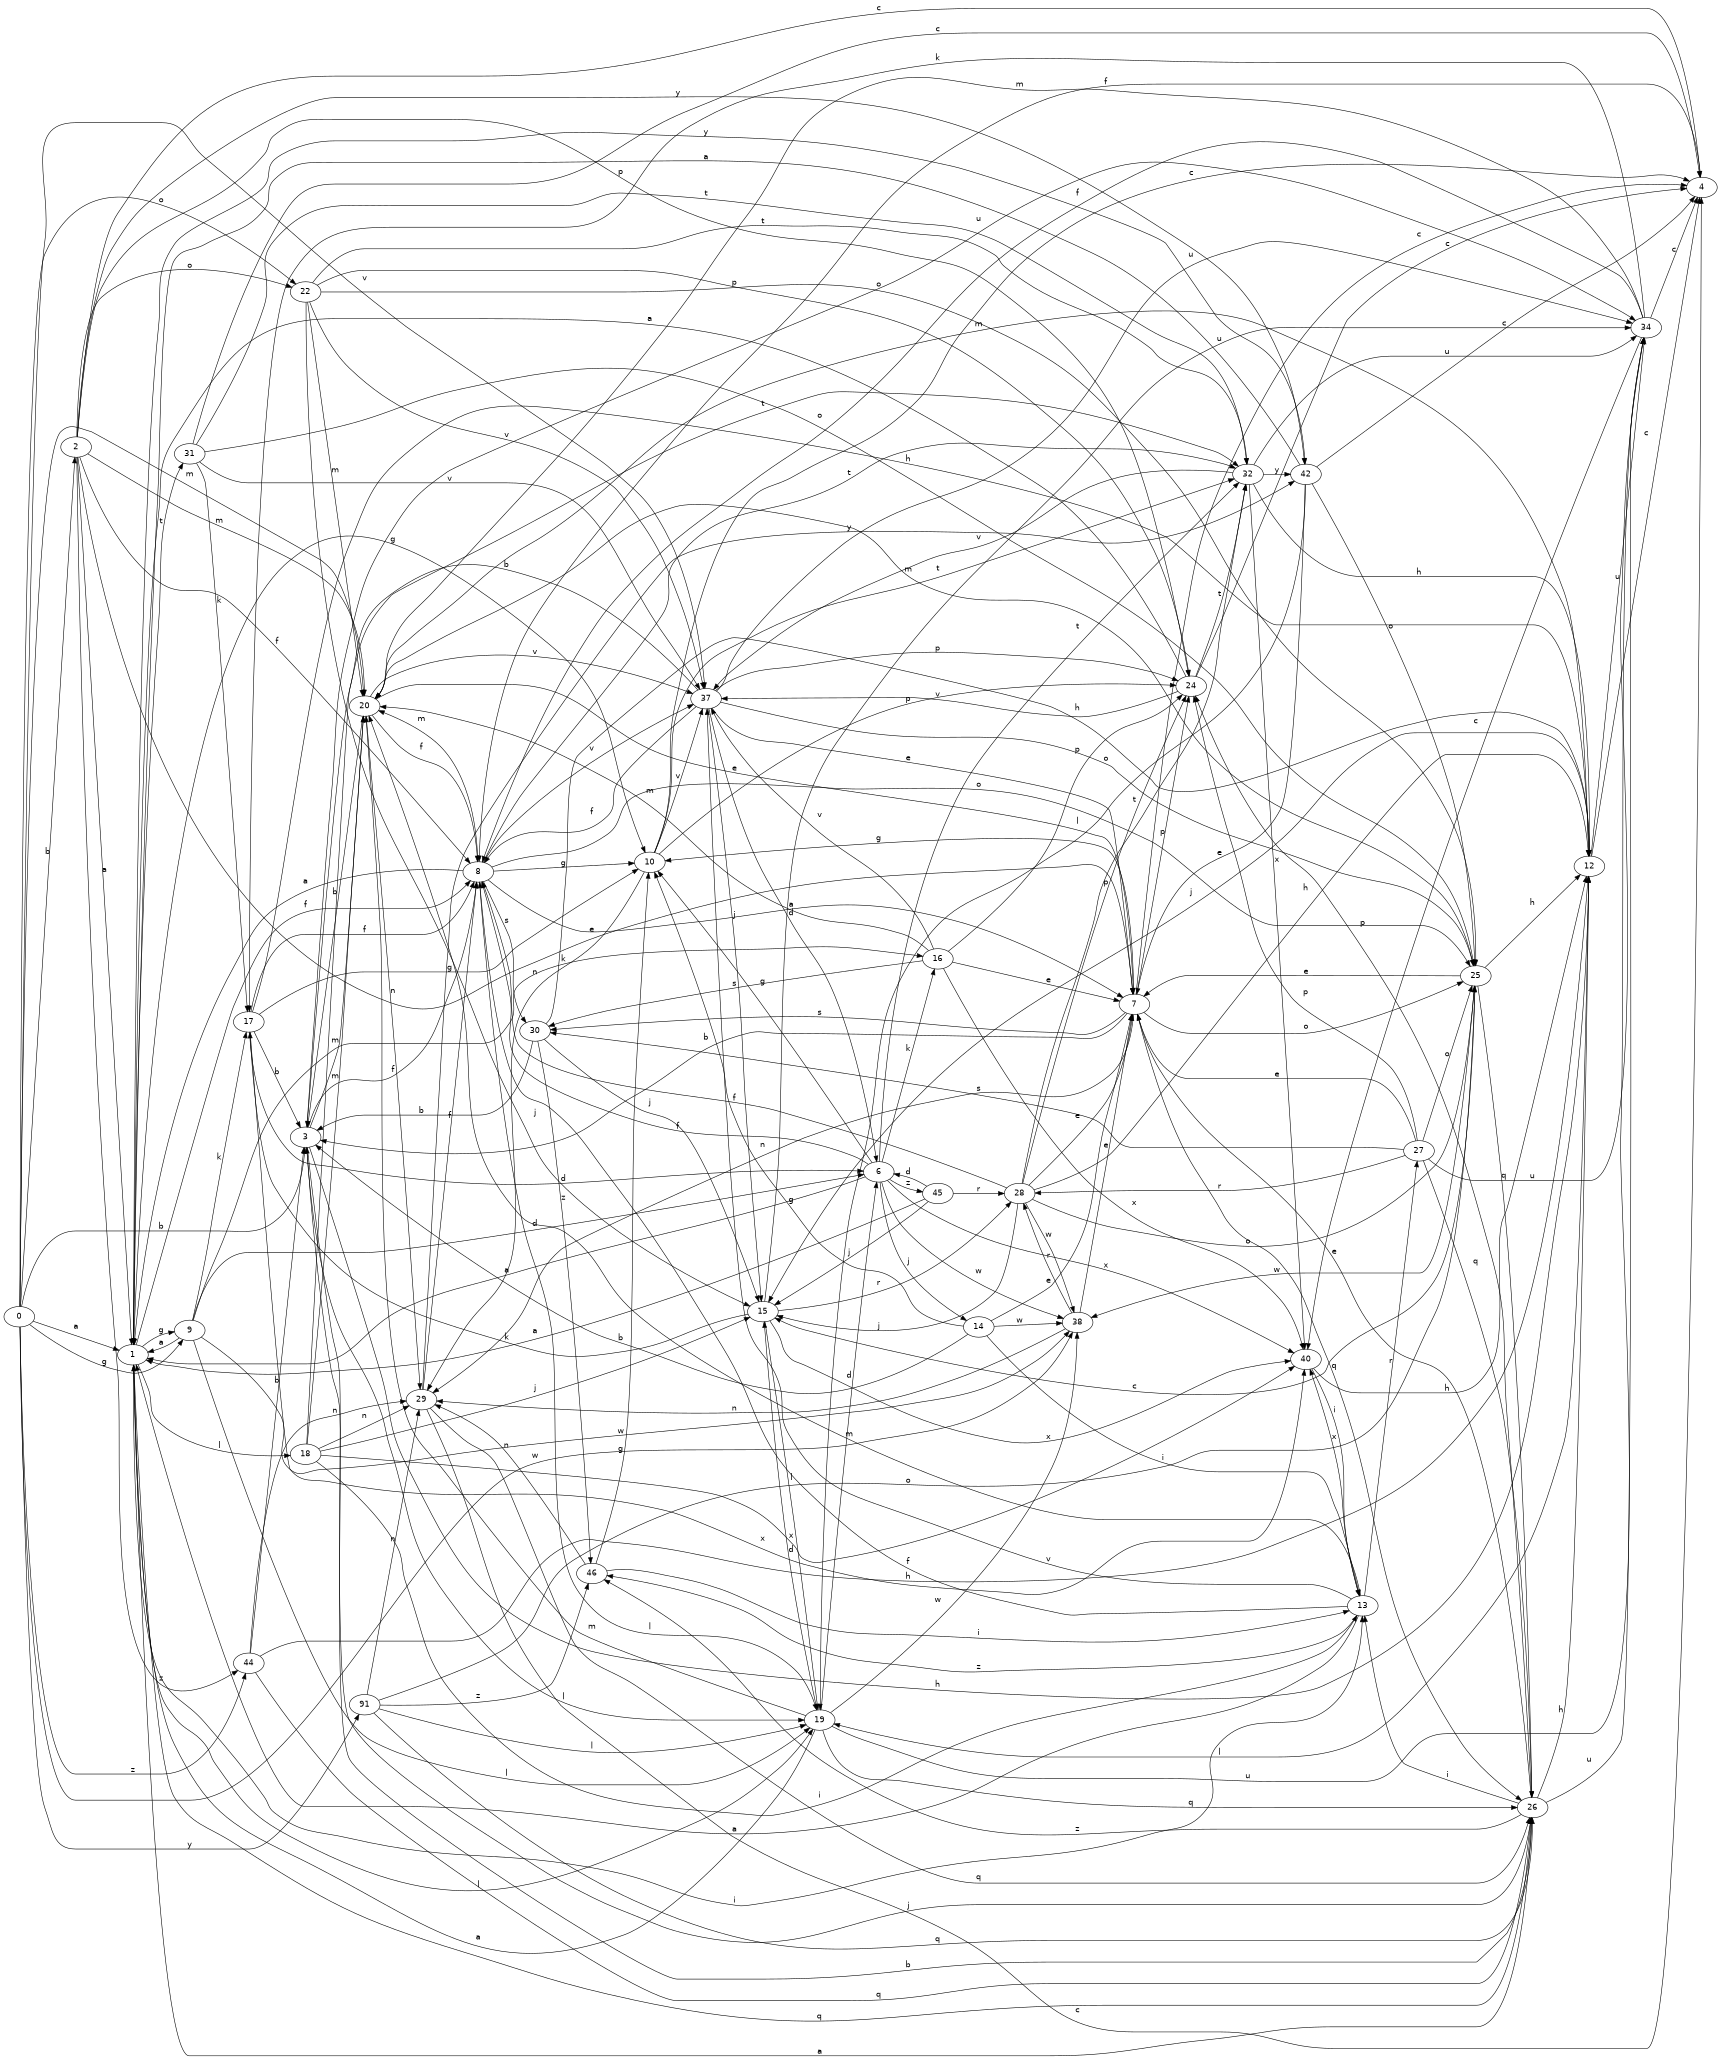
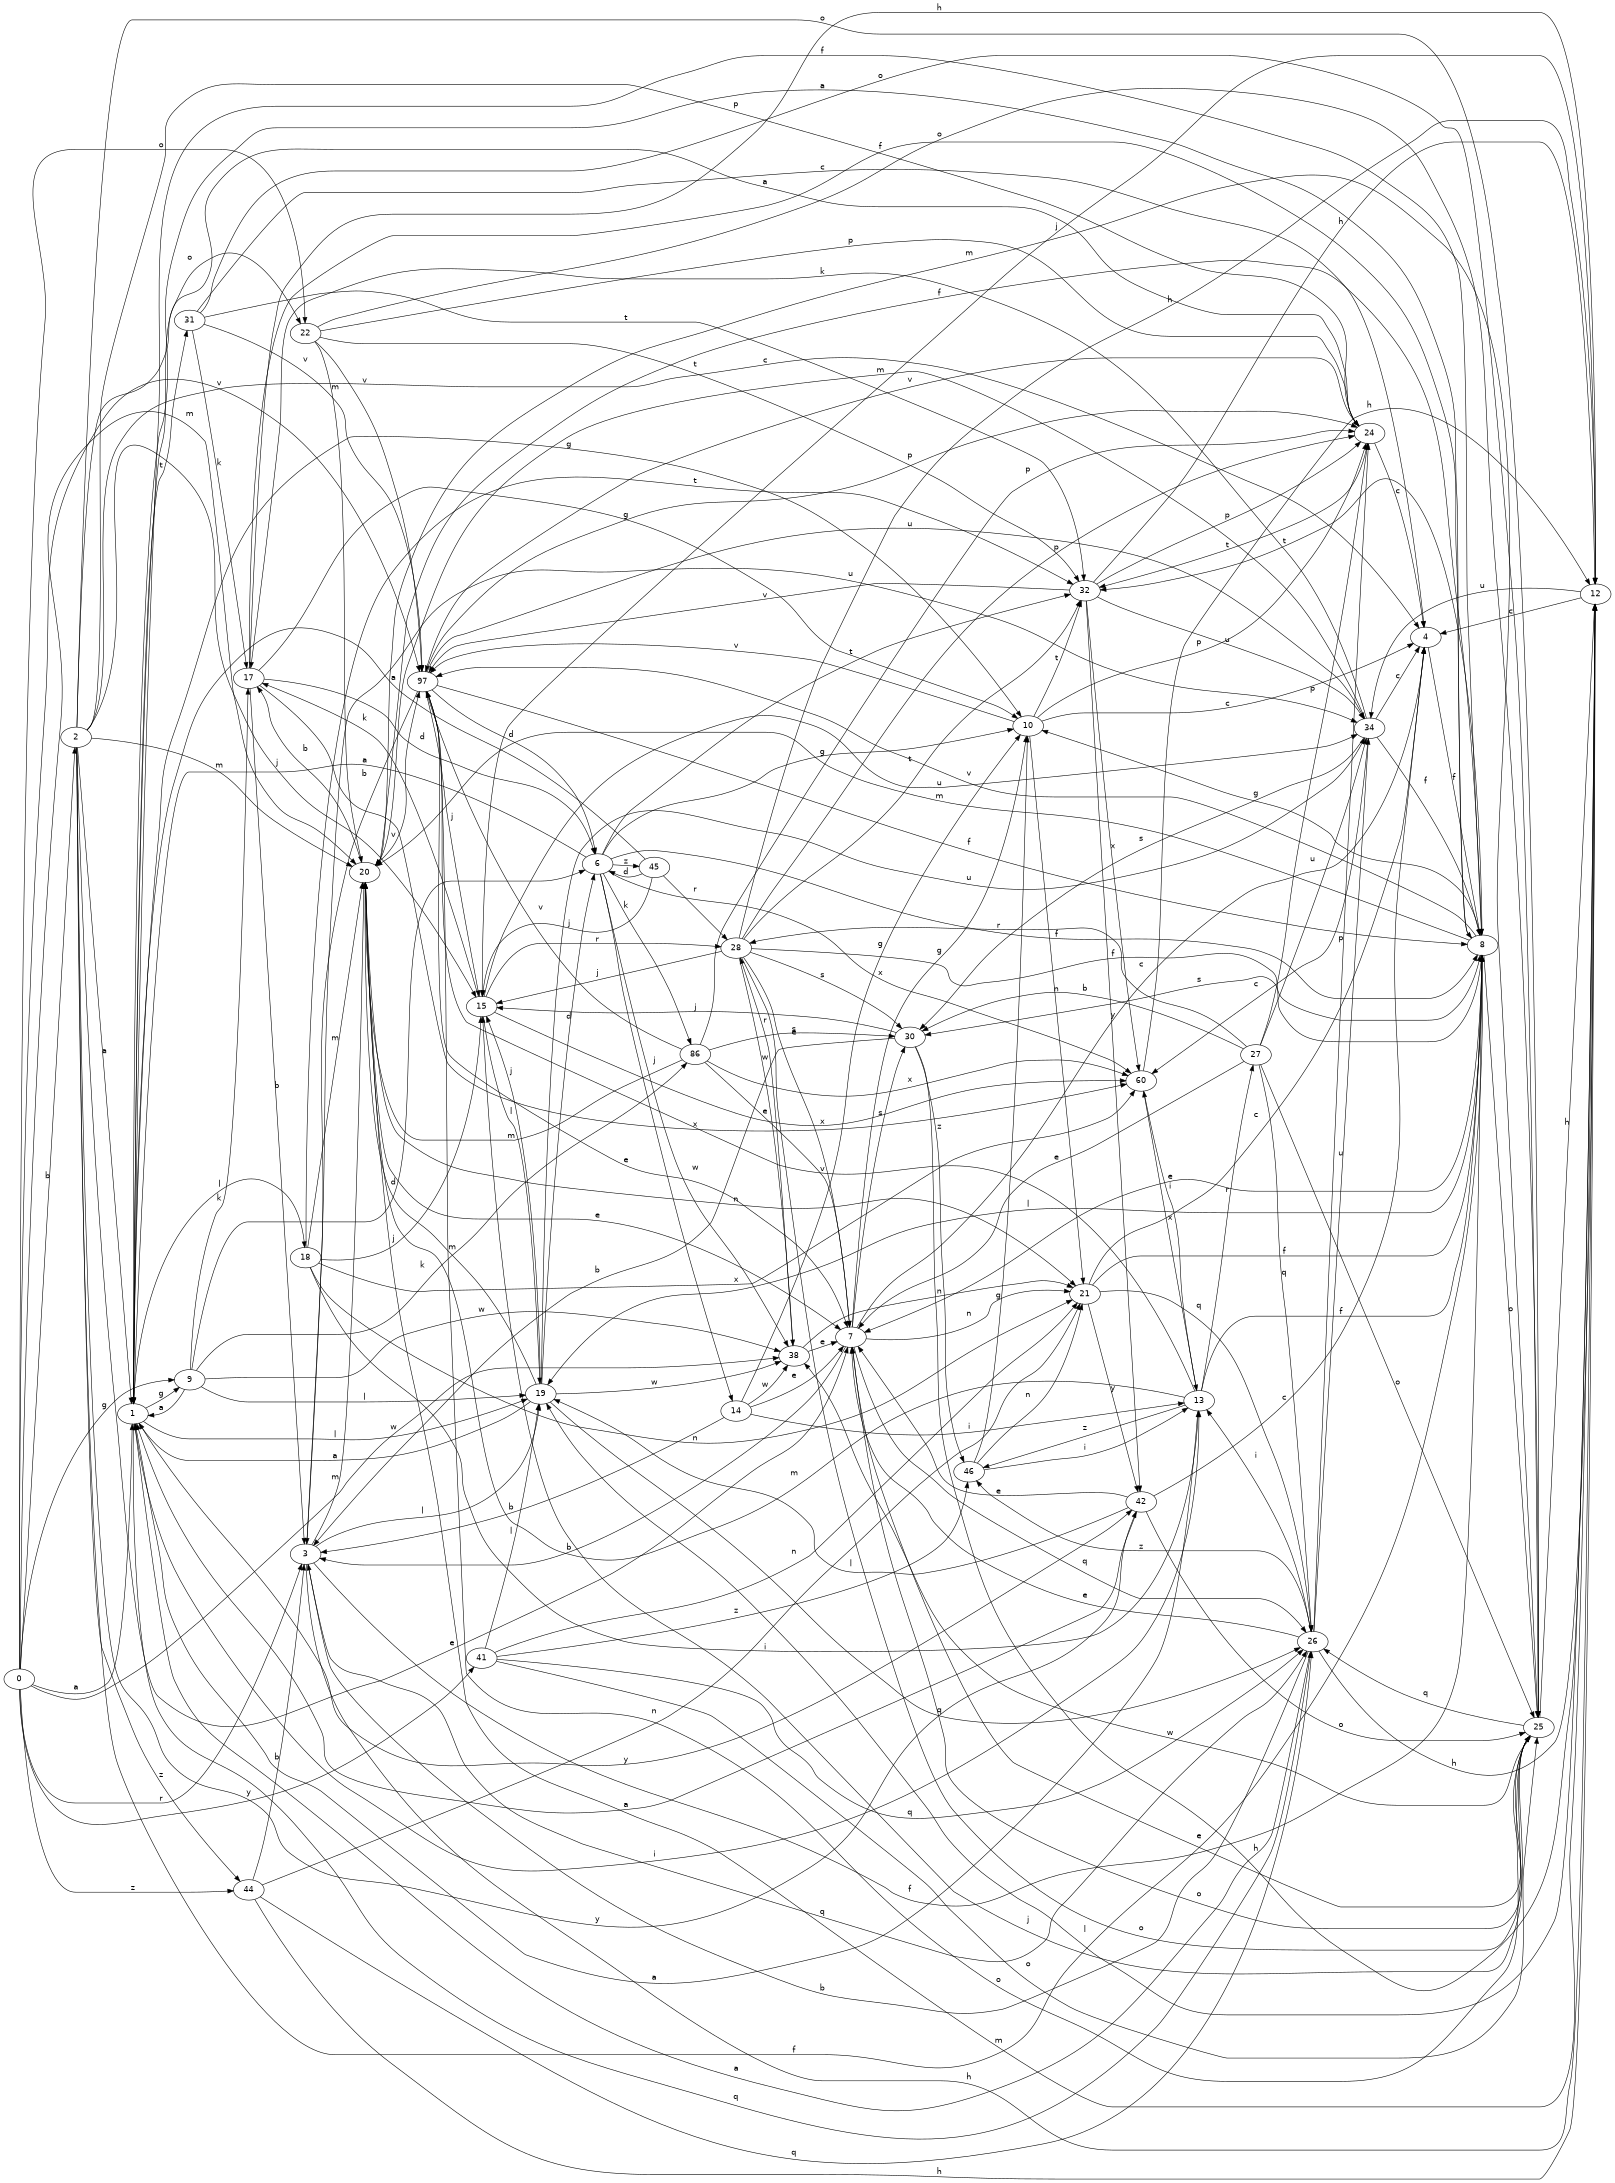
edge "2" -> "25": added, label "o"
node "37": label "37" -> "97"
edge "7" -> "24": now "32" -> "24"
edge "34" -> "30": added, label "s"
edge "22" -> "15": now "2" -> "15"
edge "20" -> "3": now "20" -> "17"
edge "8" -> "7": label "a" -> "e"
node "16": label "16" -> "86"
edge "28" -> "30": added, label "s"
edge "27" -> "30": label "s" -> "b"
edge "0" -> "3": label "b" -> "r"
node "40": label "40" -> "60"
edge "25" -> "15": label "c" -> "j"
node "29": label "29" -> "21"
edge "19" -> "15": label "d" -> "j"
node "91": label "91" -> "41"
edge "3" -> "26": label "j" -> "q"
